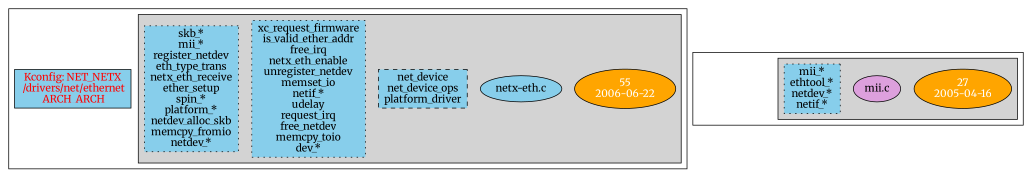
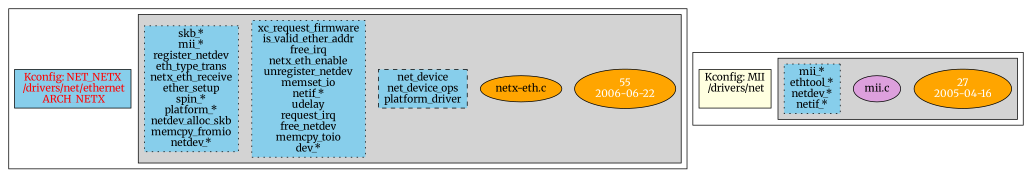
node "Kconfig: NET_NETX /drivers/net/ethernet ARCH_ARCH": label "Kconfig: NET_NETX /drivers/net/ethernet ARCH_ARCH" -> "Kconfig: NET_NETX /drivers/net/ethernet ARCH_NETX"
node "netx-eth.c": fillcolor skyblue -> orange
node "Kconfig: MII /drivers/net": added
